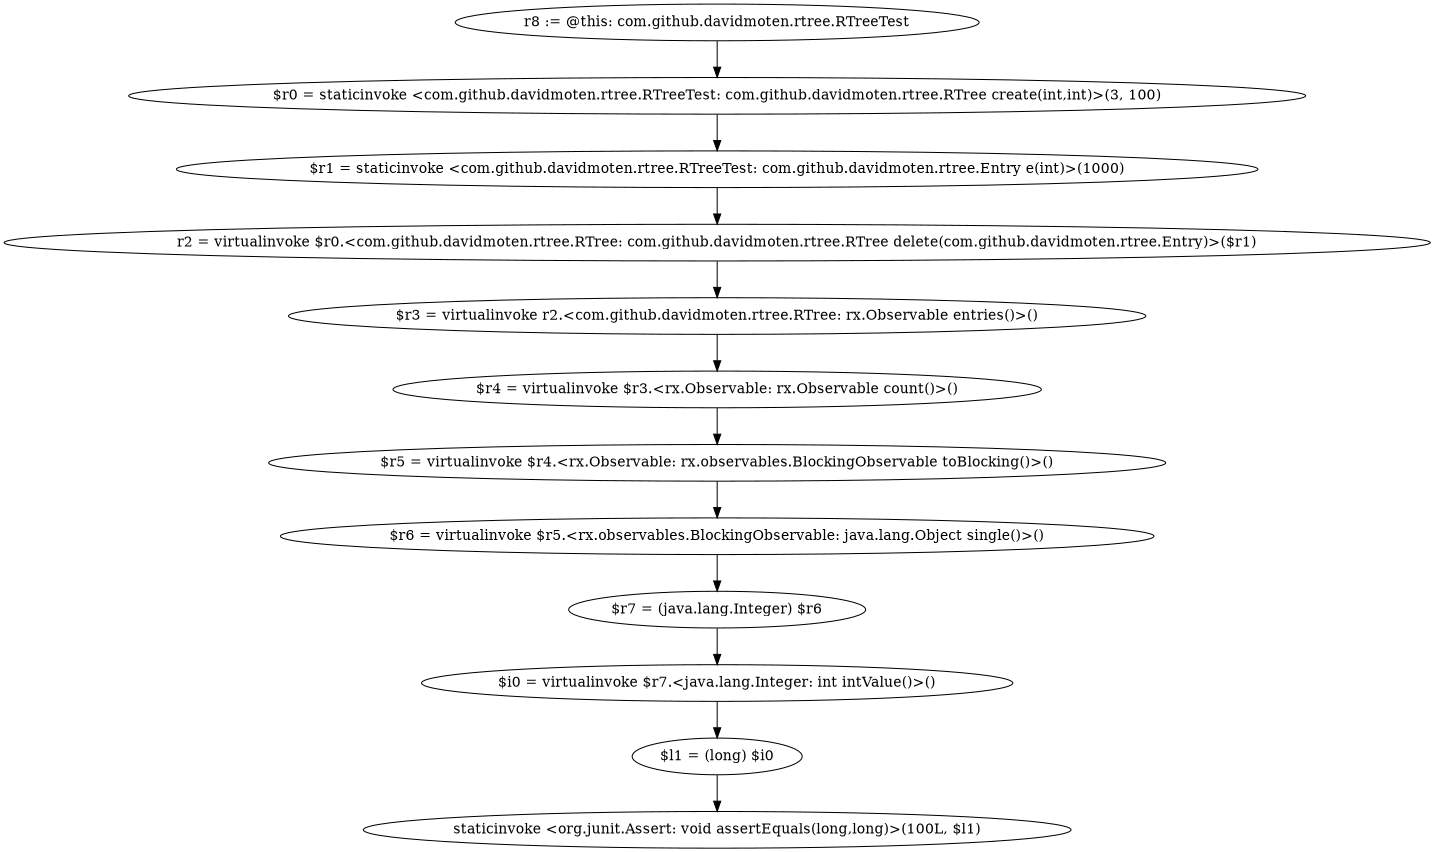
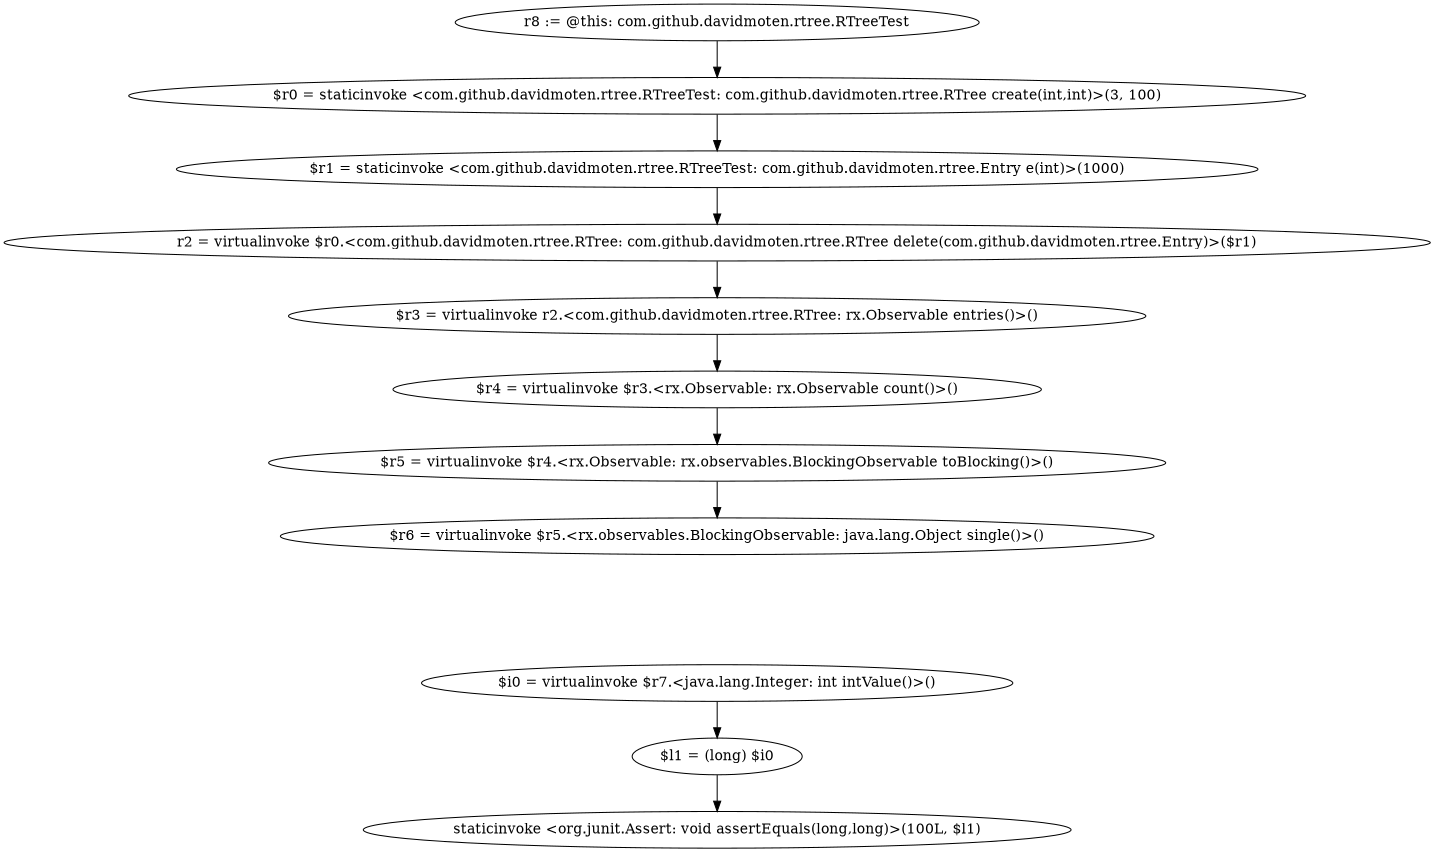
node "$r7 = (java.lang.Integer) $r6": removed
